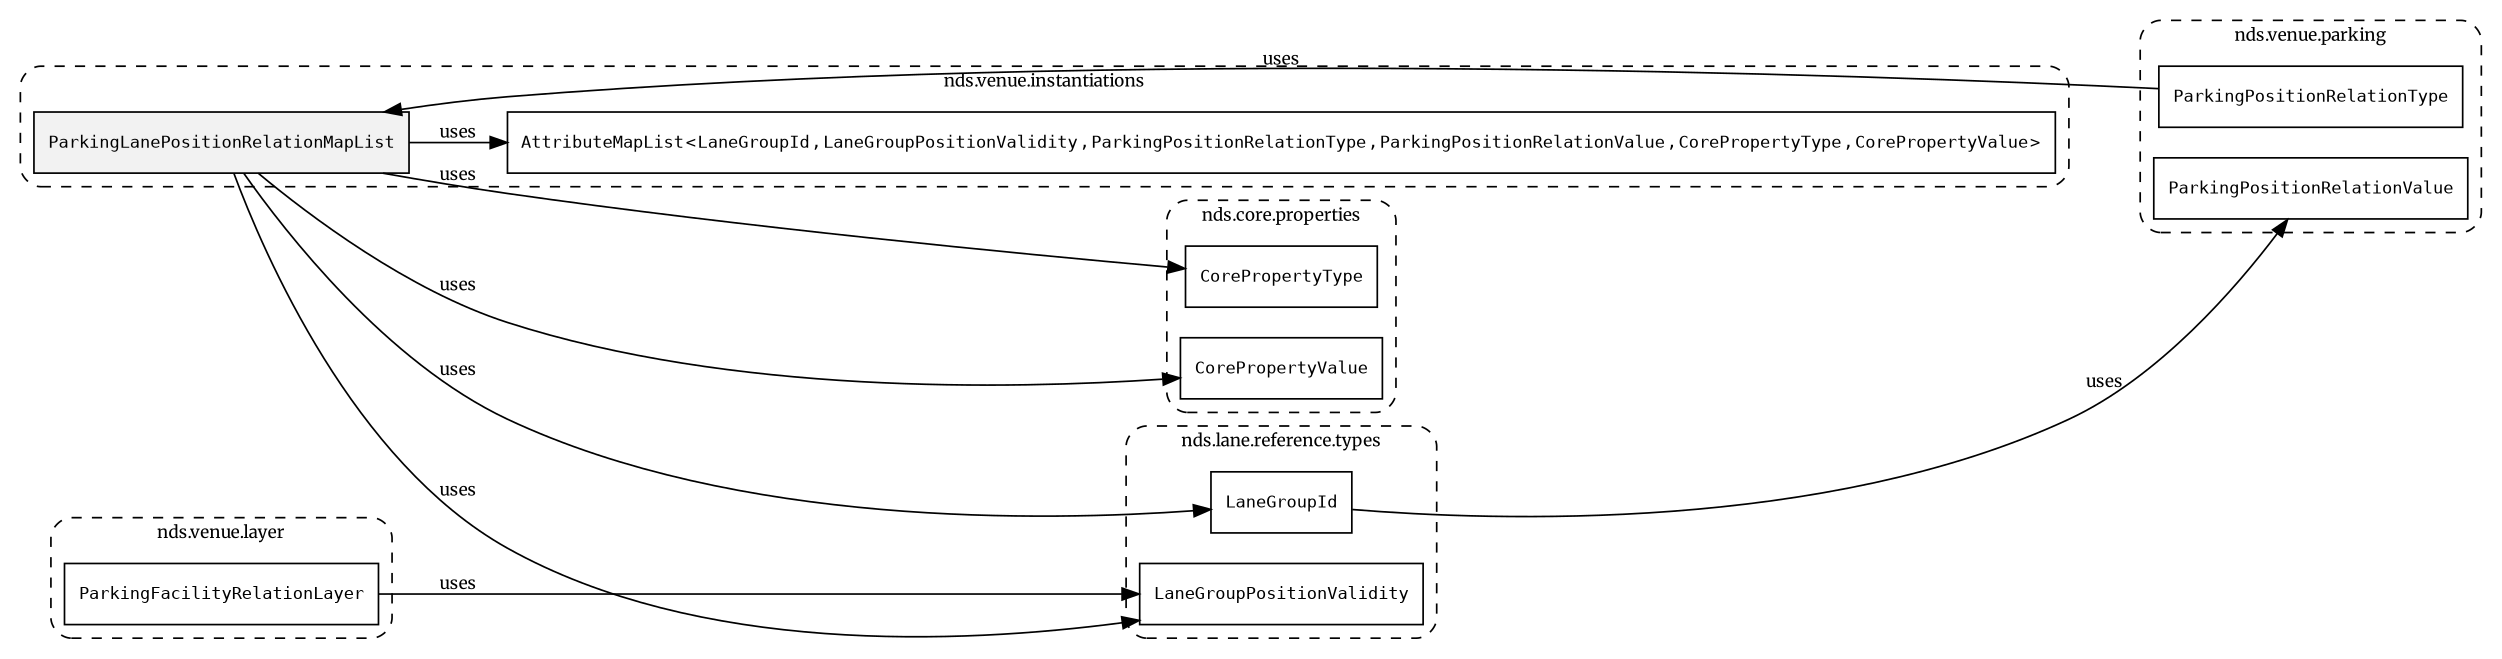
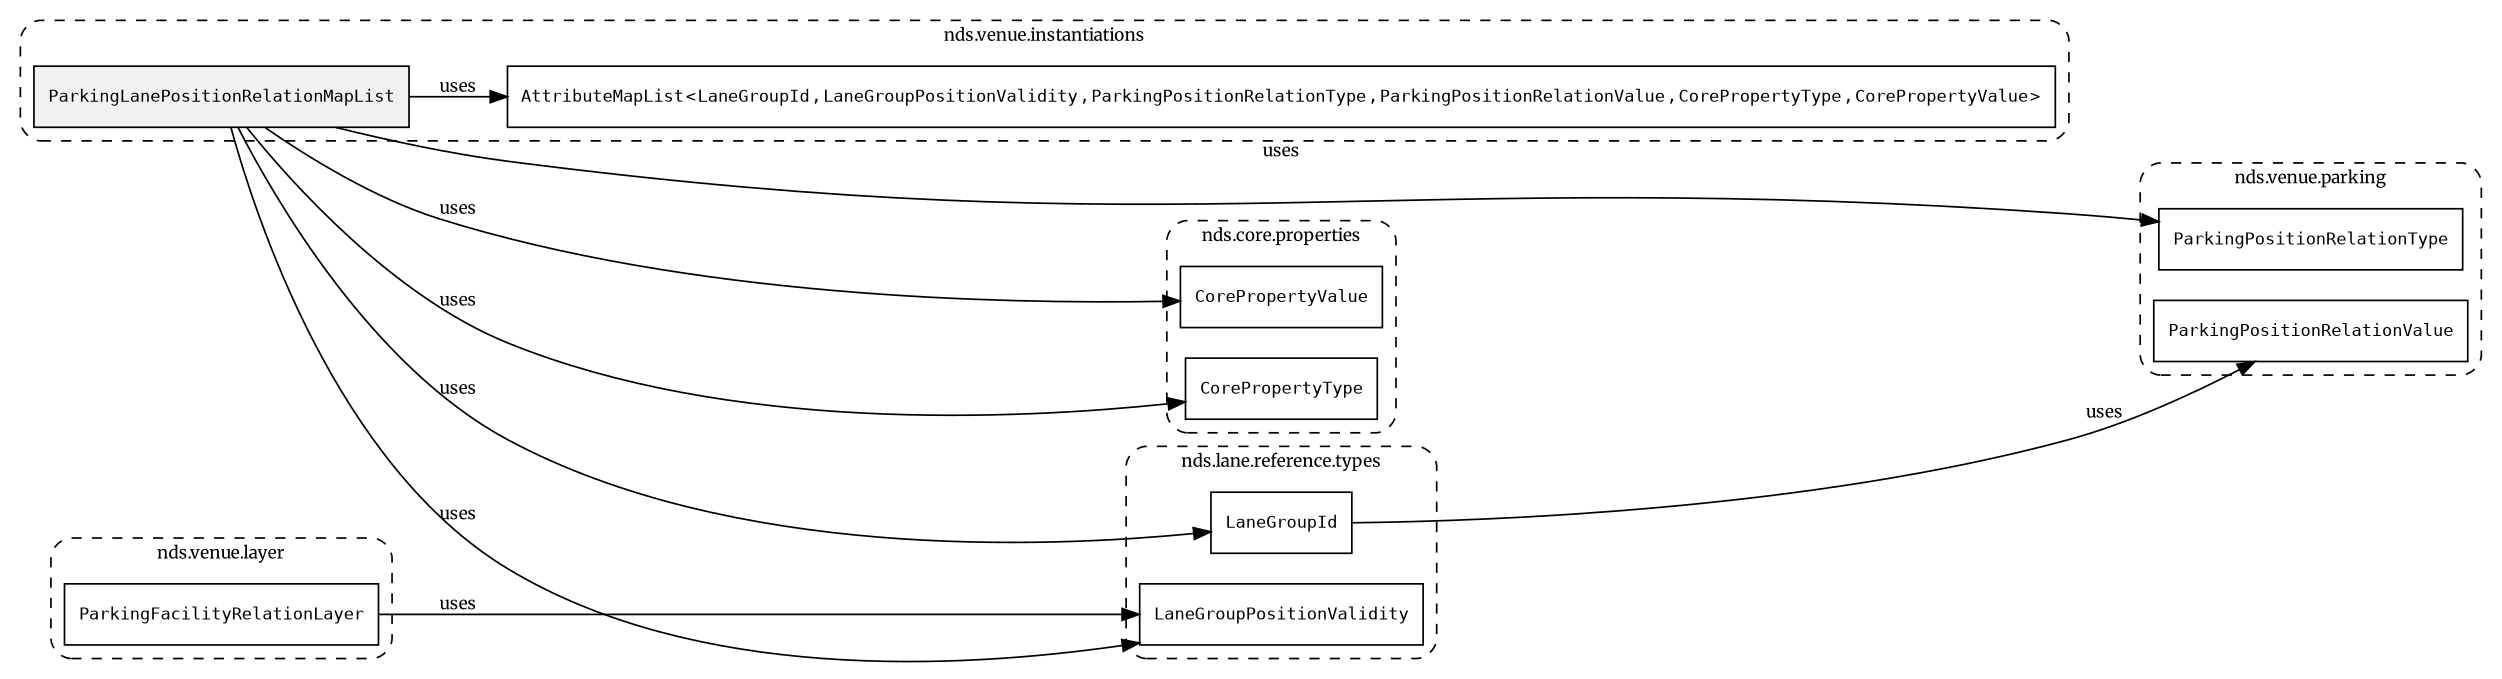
edge "ParkingPositionRelationType" -> "ParkingLanePositionRelationMapList": reversed
